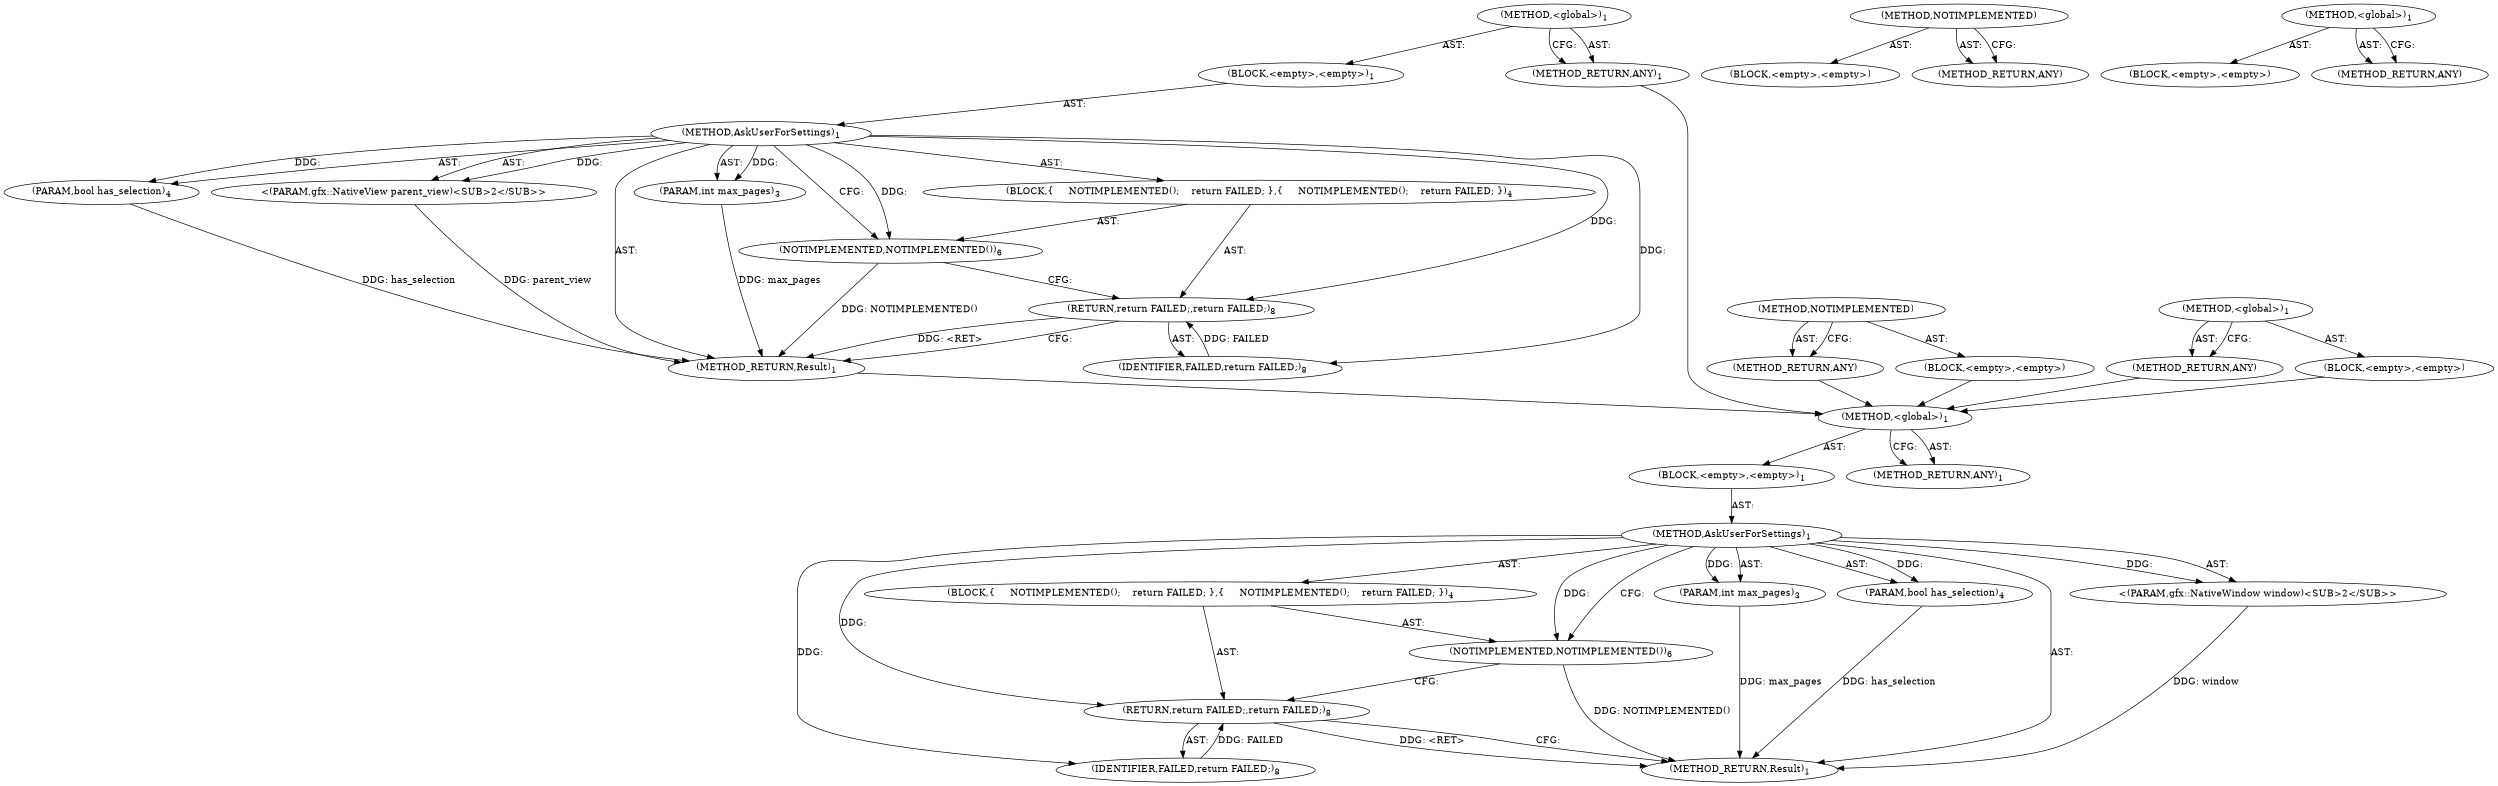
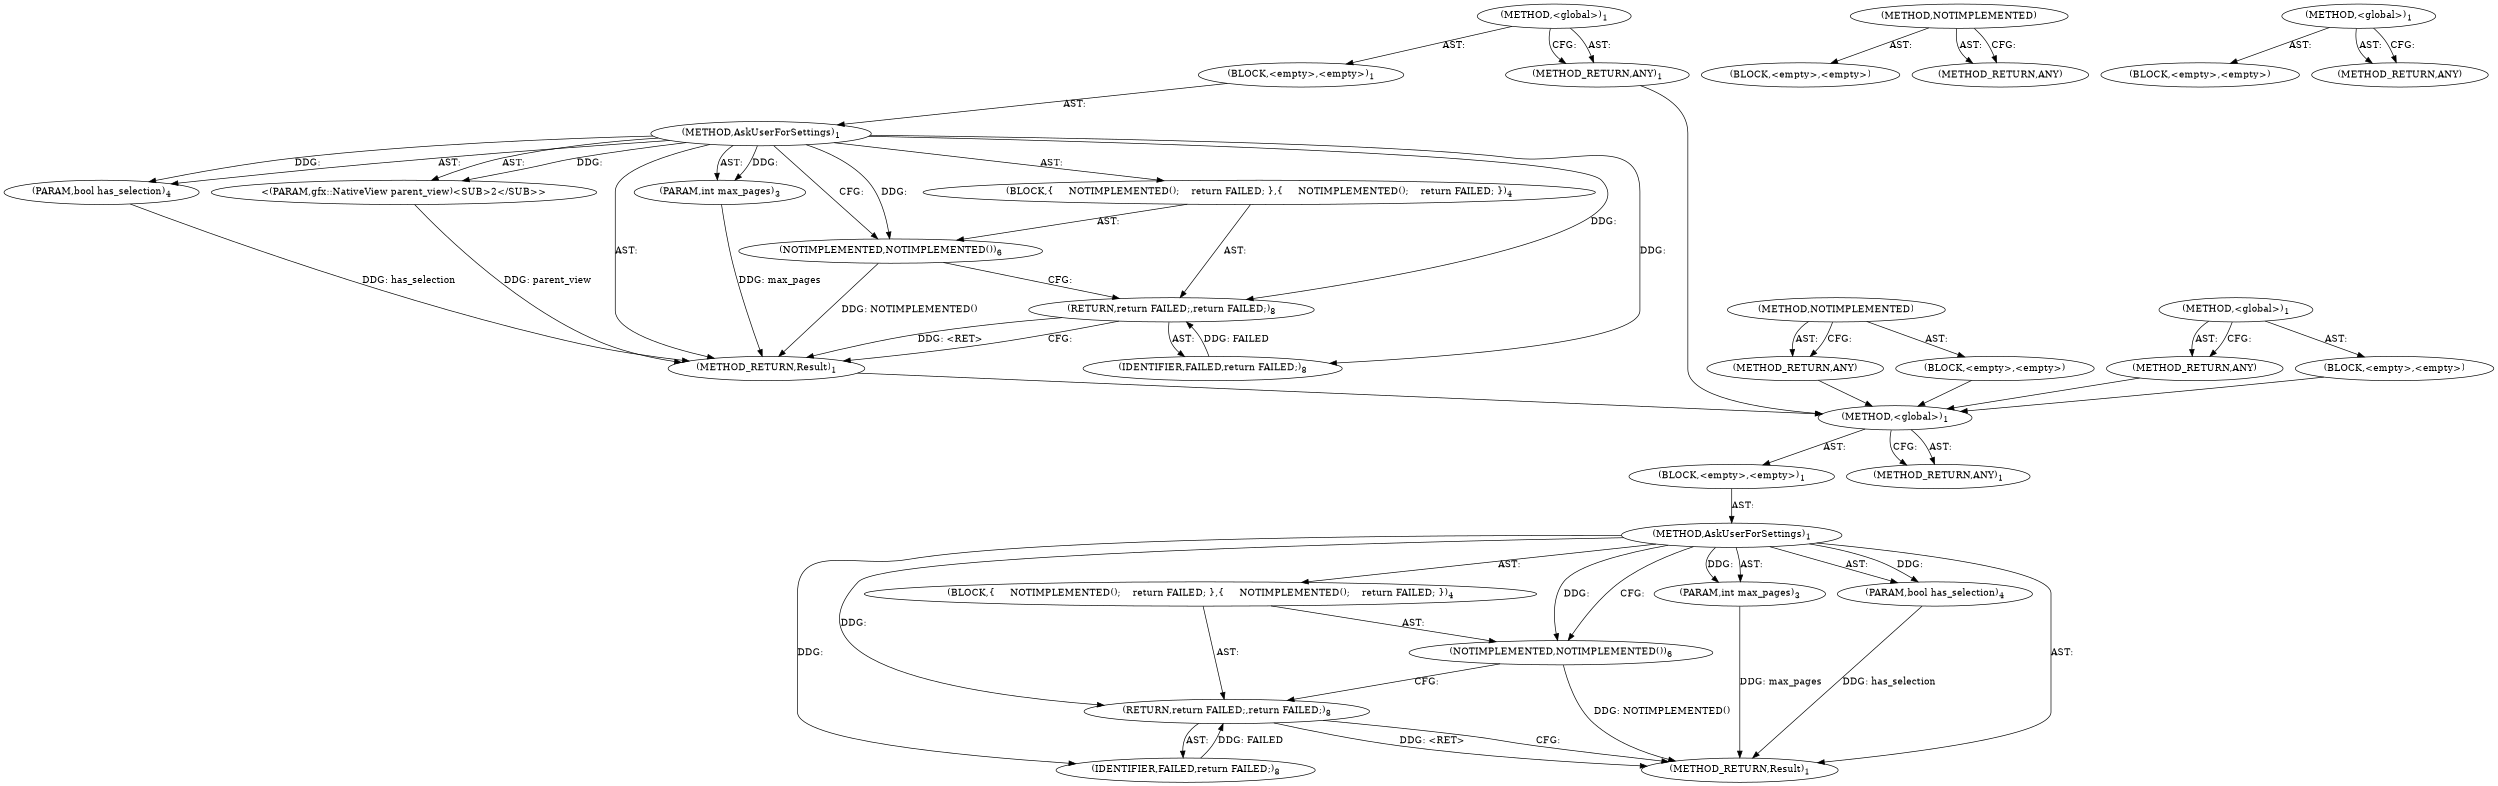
node "<(PARAM,gfx::NativeWindow window)<SUB>2</SUB>>": removed
